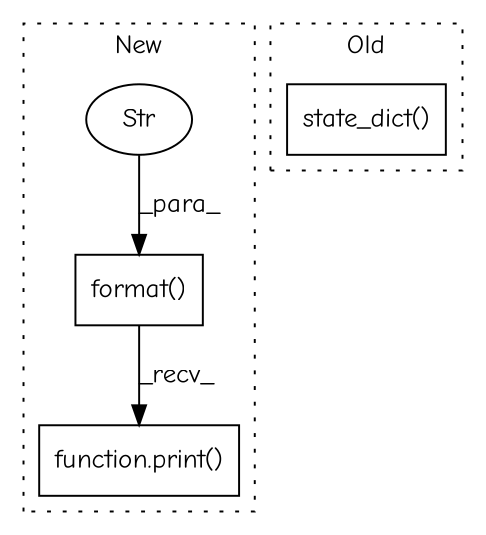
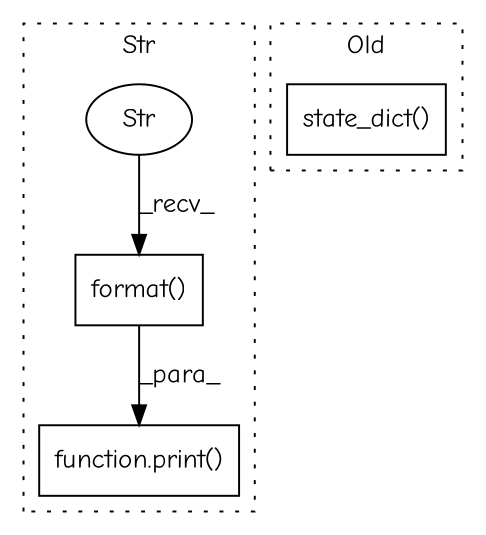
cluster "New": label "New" -> "Str"
edge "Str" -> "format()": label "_para_" -> "_recv_"
edge "format()" -> "function.print()": label "_recv_" -> "_para_"
